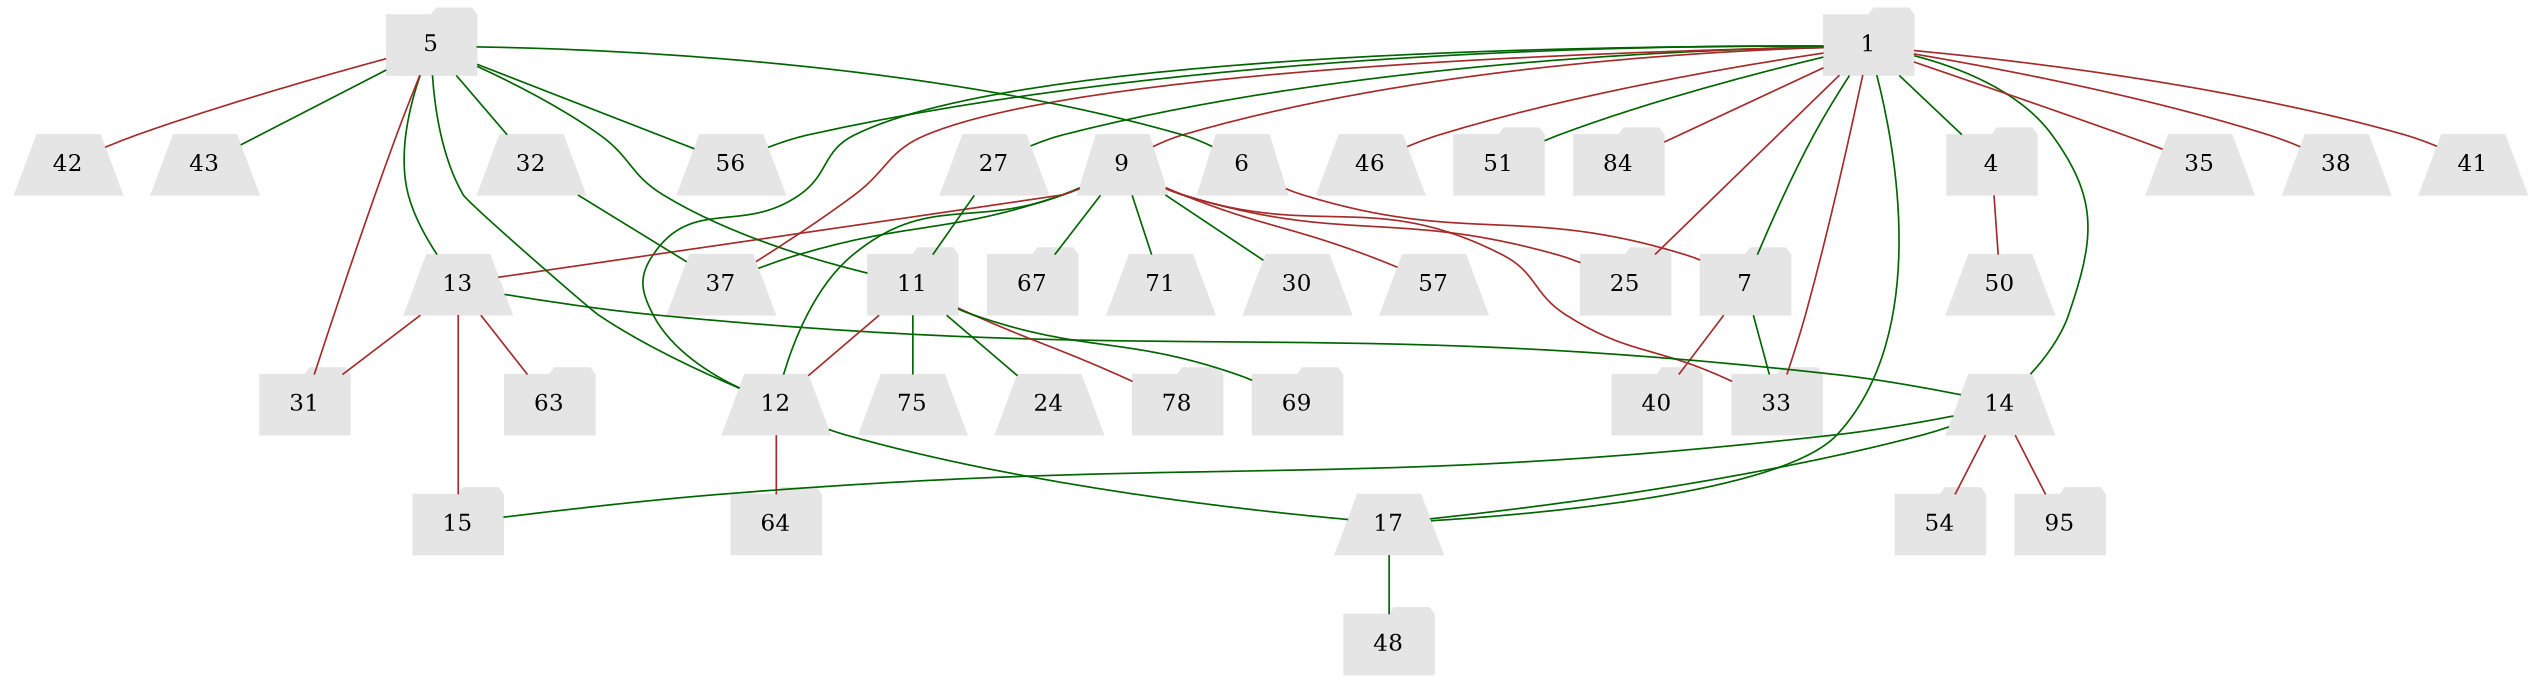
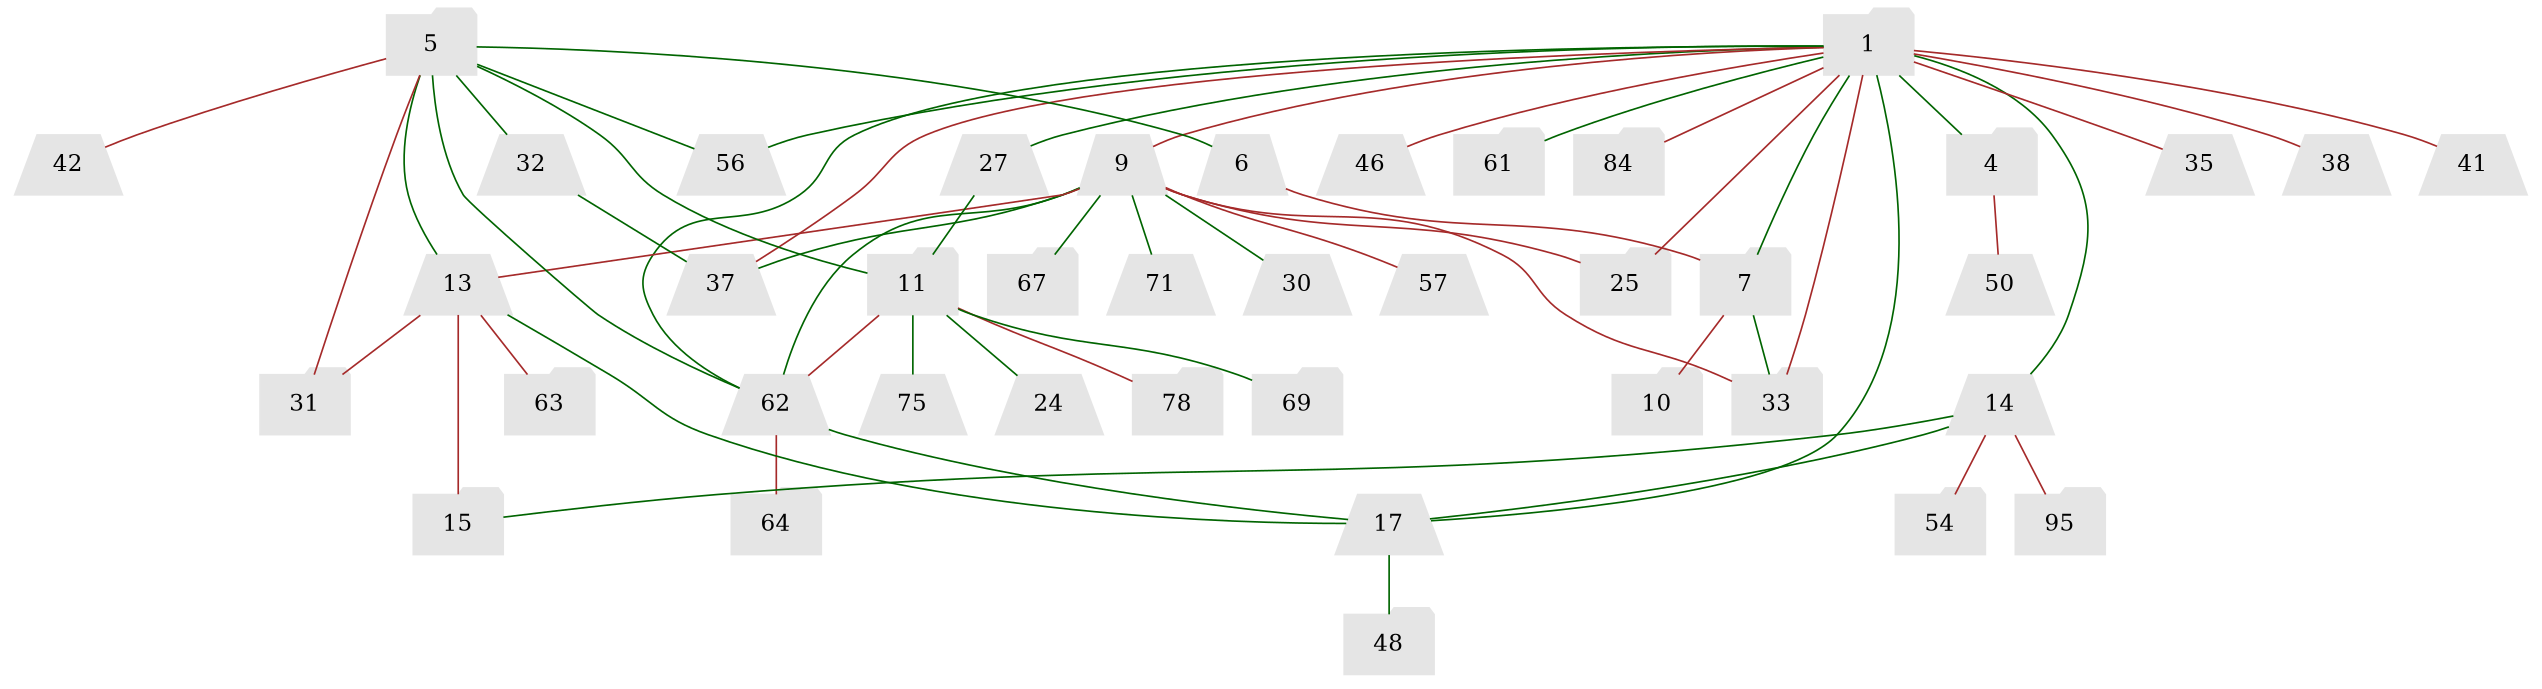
node "43": removed
node "51": label "51" -> "61"
edge "13" -- "14": now "13" -- "17"
node "12": label "12" -> "62"
node "40": label "40" -> "10"
